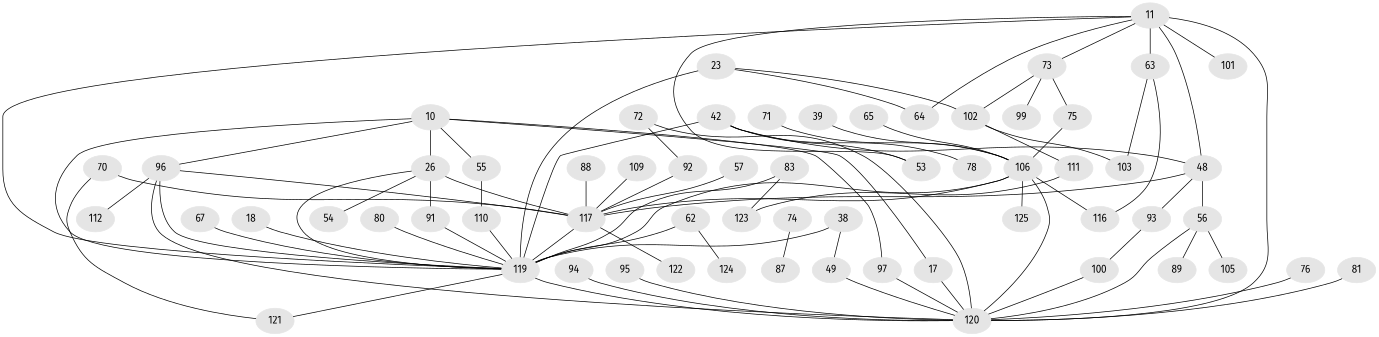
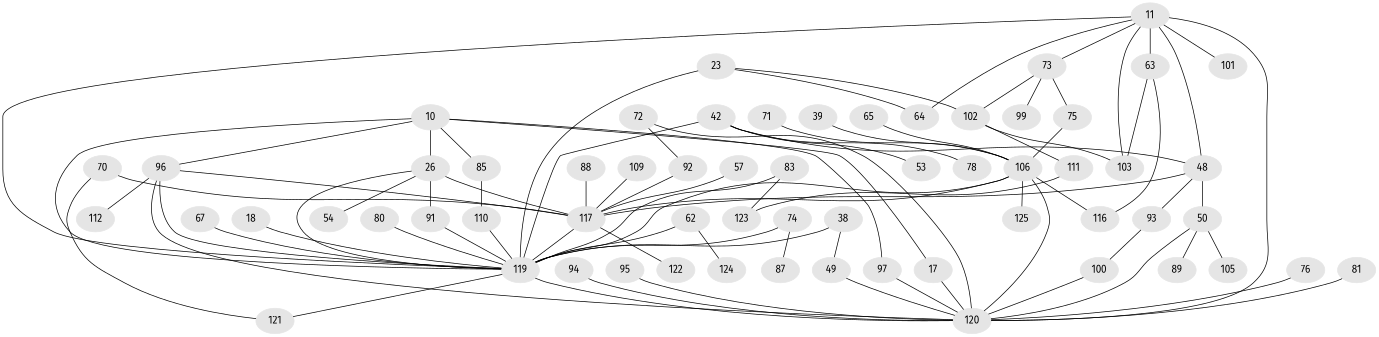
edge "11" -- "53": now "11" -- "103"
node "55": label "55" -> "85"
node "56": label "56" -> "50"
edge "74" -- "119": added
